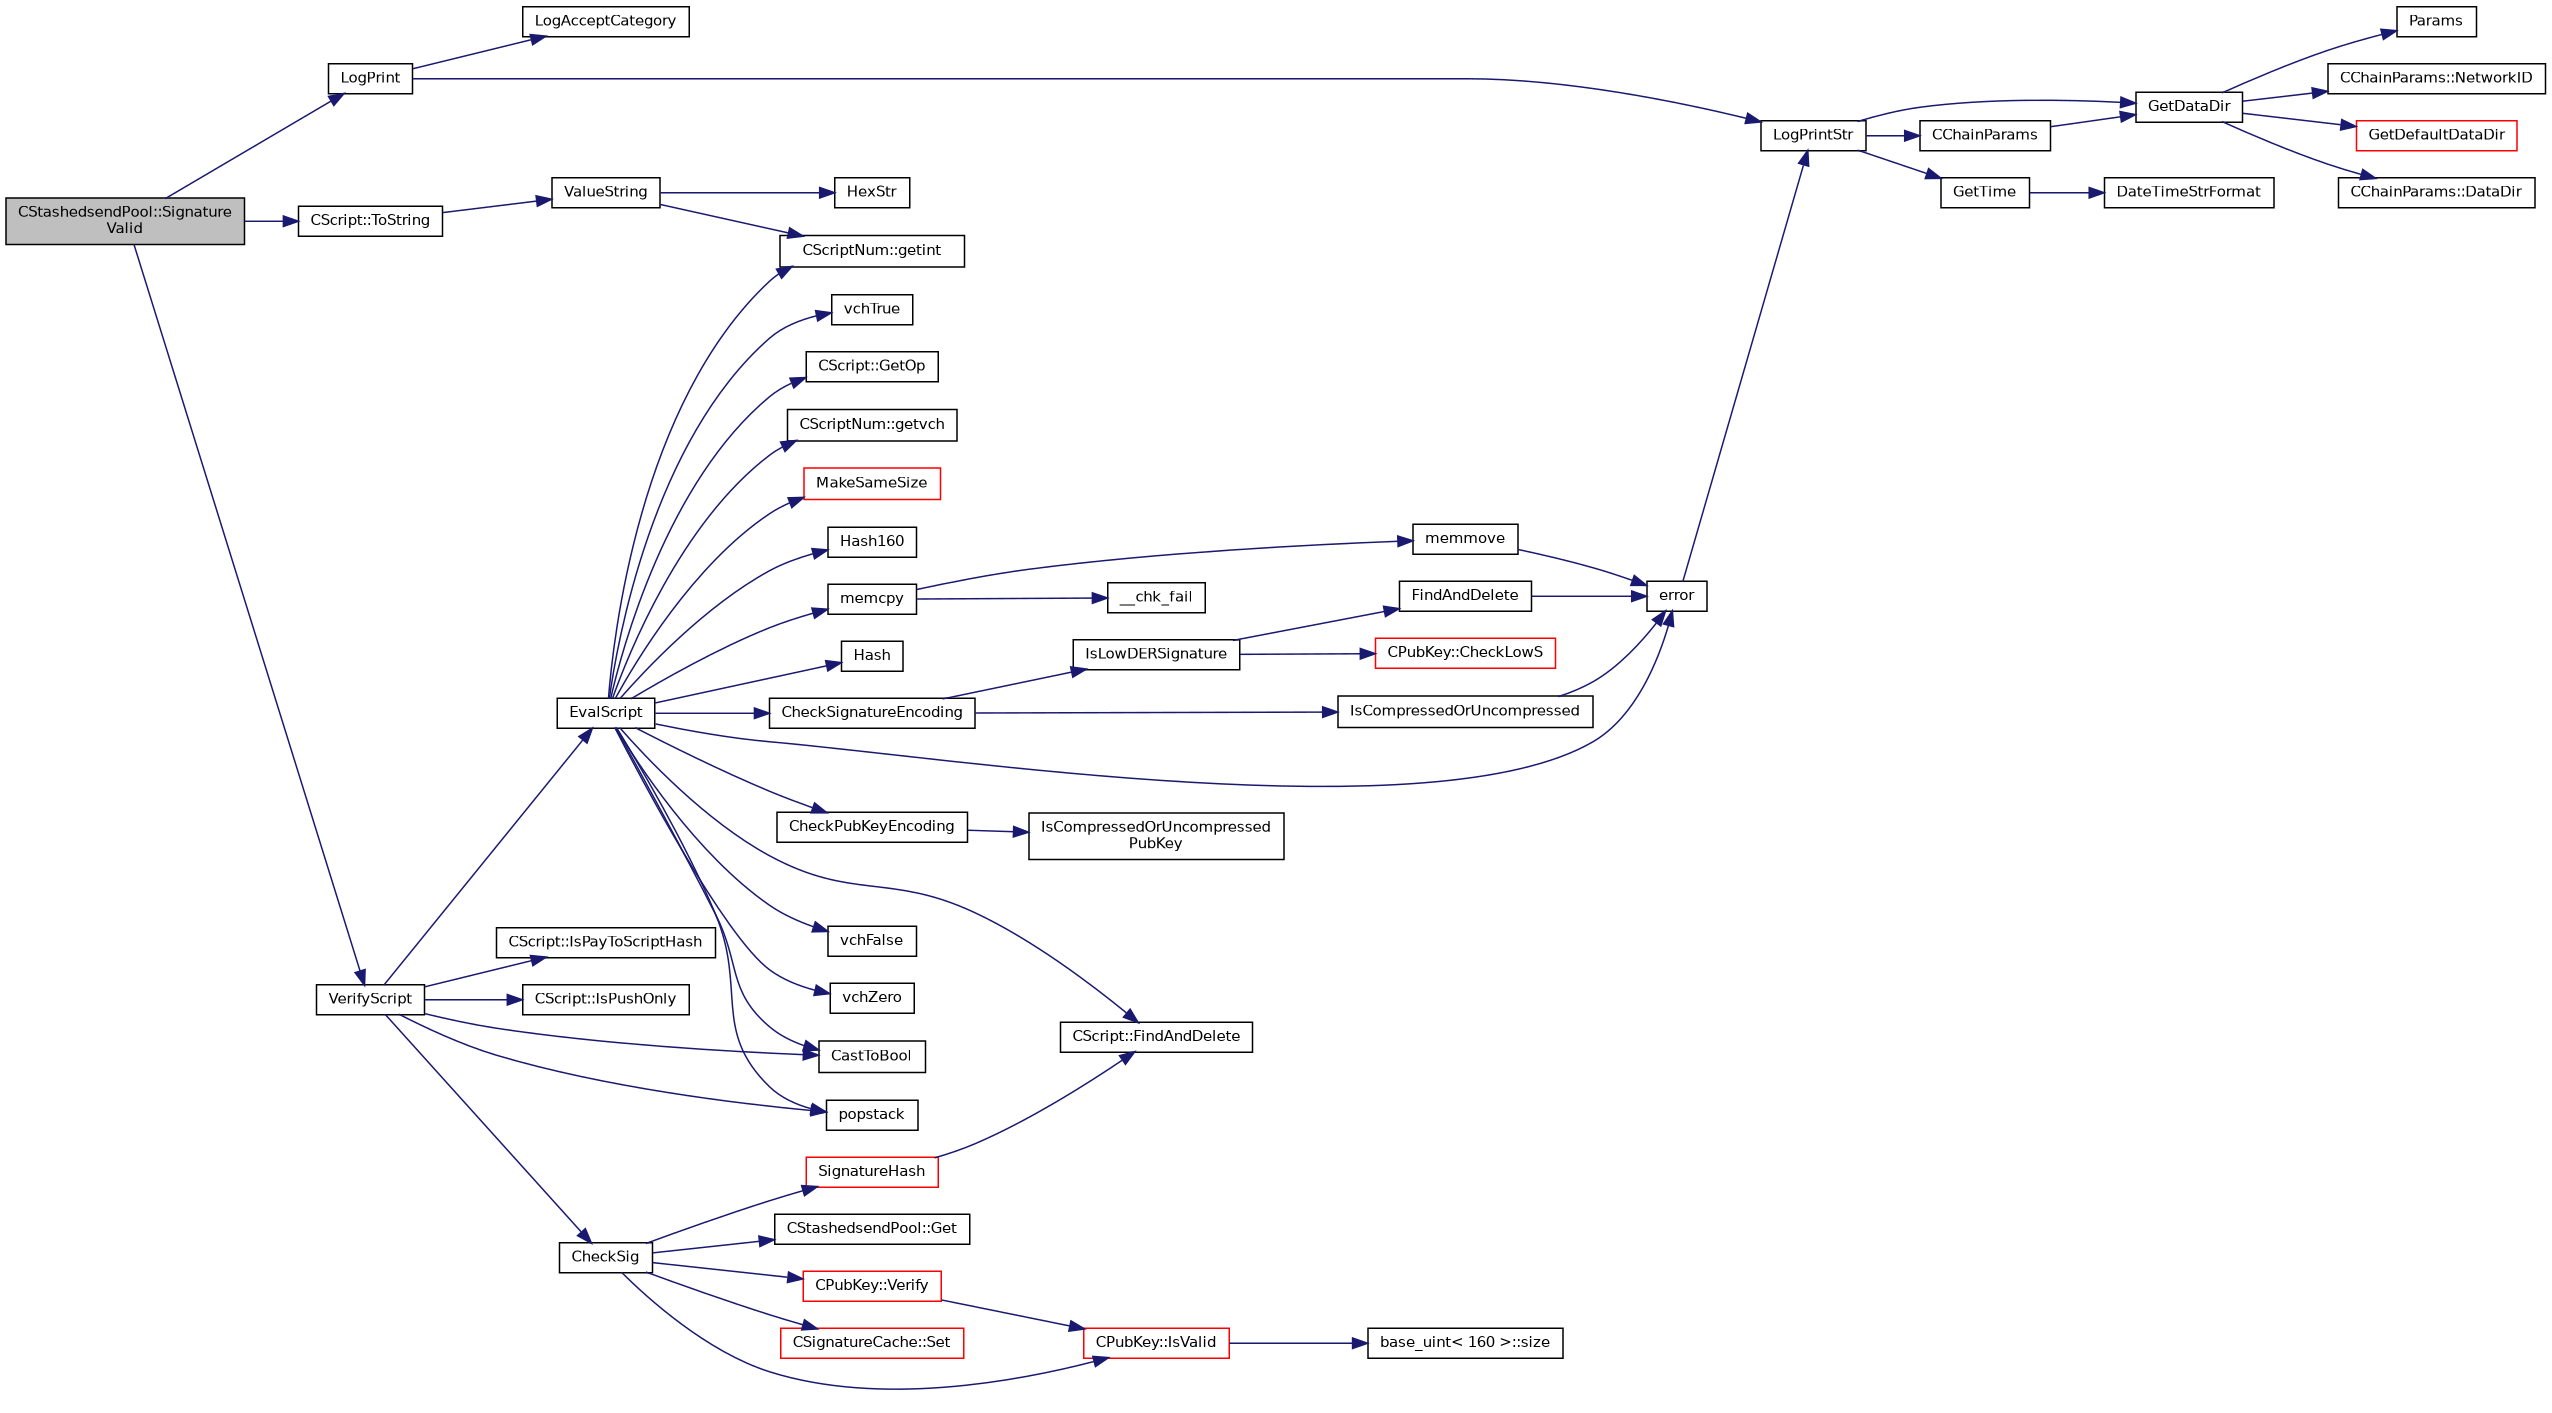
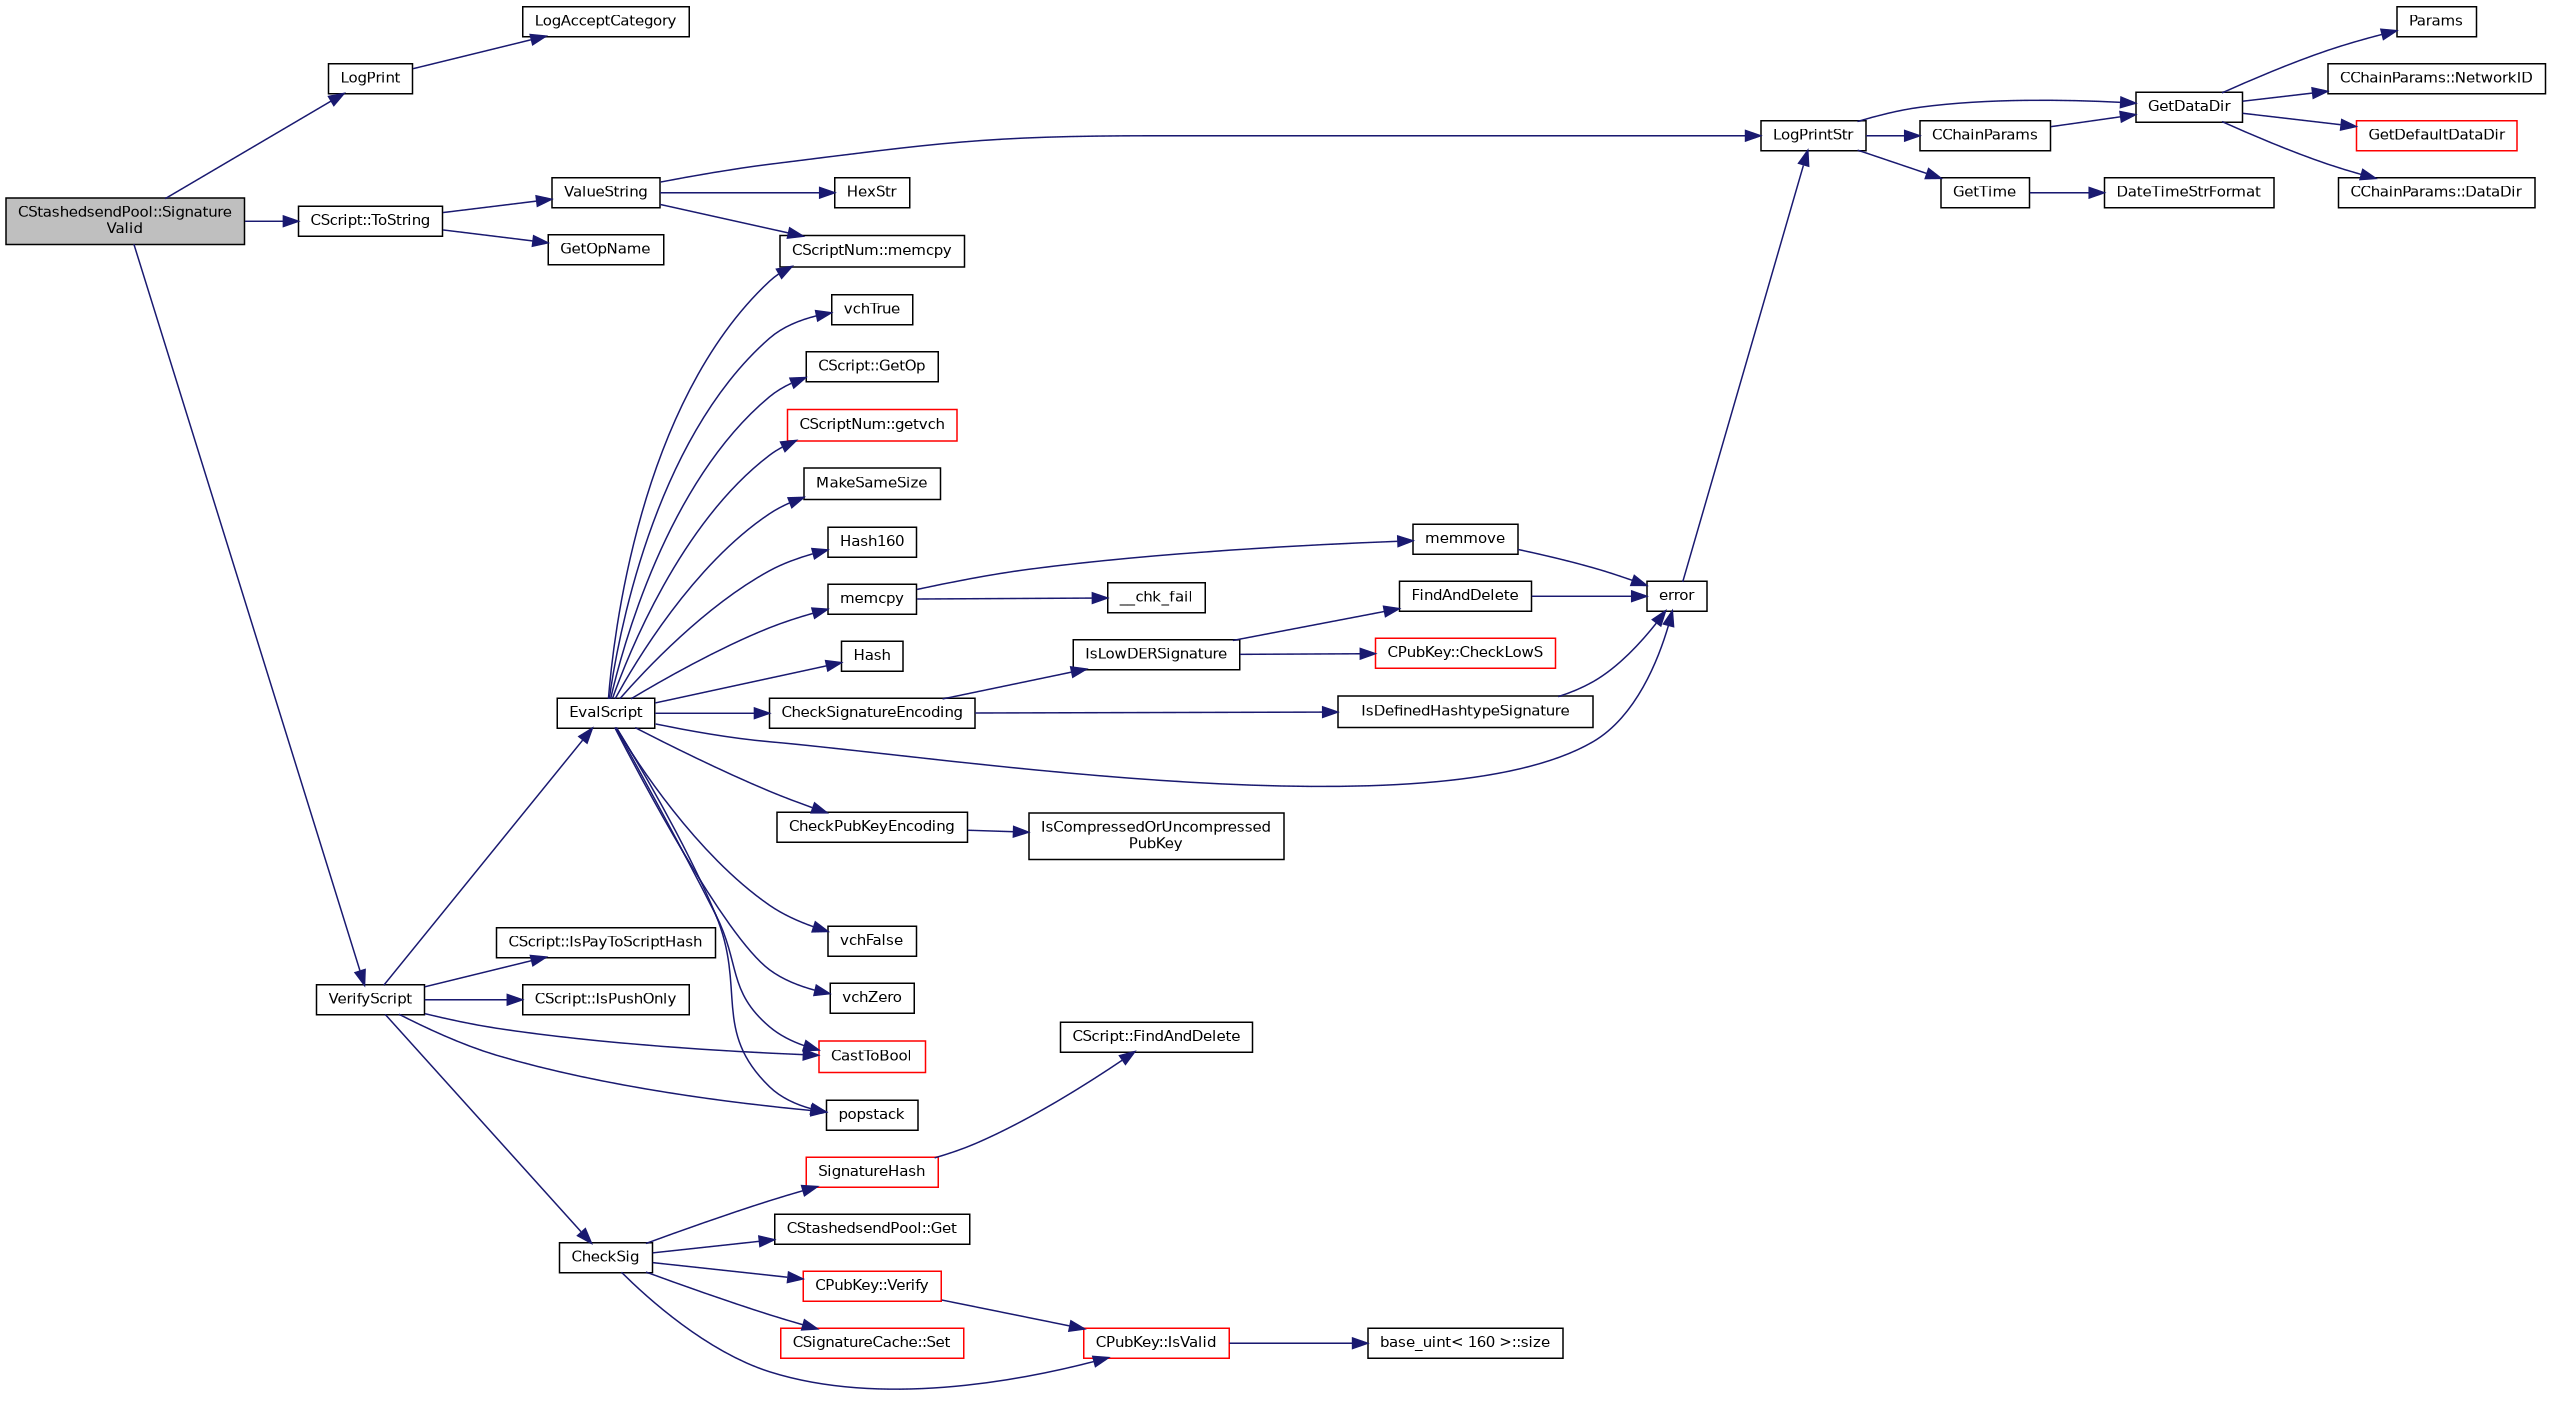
edge "LogPrint" -> "LogPrintStr": now "ValueString" -> "LogPrintStr"
node "GetOpName": added
node "CScriptNum::getint": label "CScriptNum::getint" -> "CScriptNum::memcpy"
node "CScriptNum::getvch": color black -> red
node "MakeSameSize": color red -> black
node "IsCompressedOrUncompressed": label "IsCompressedOrUncompressed" -> "IsDefinedHashtypeSignature"
edge "EvalScript" -> "CScript::FindAndDelete": removed
node "CastToBool": color black -> red
